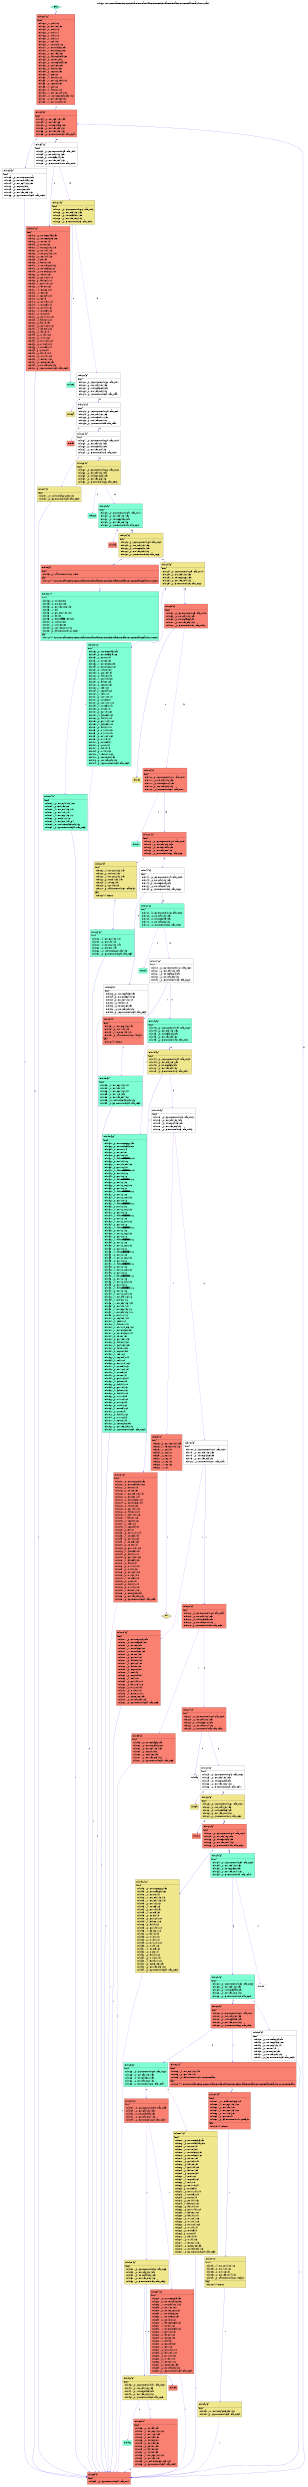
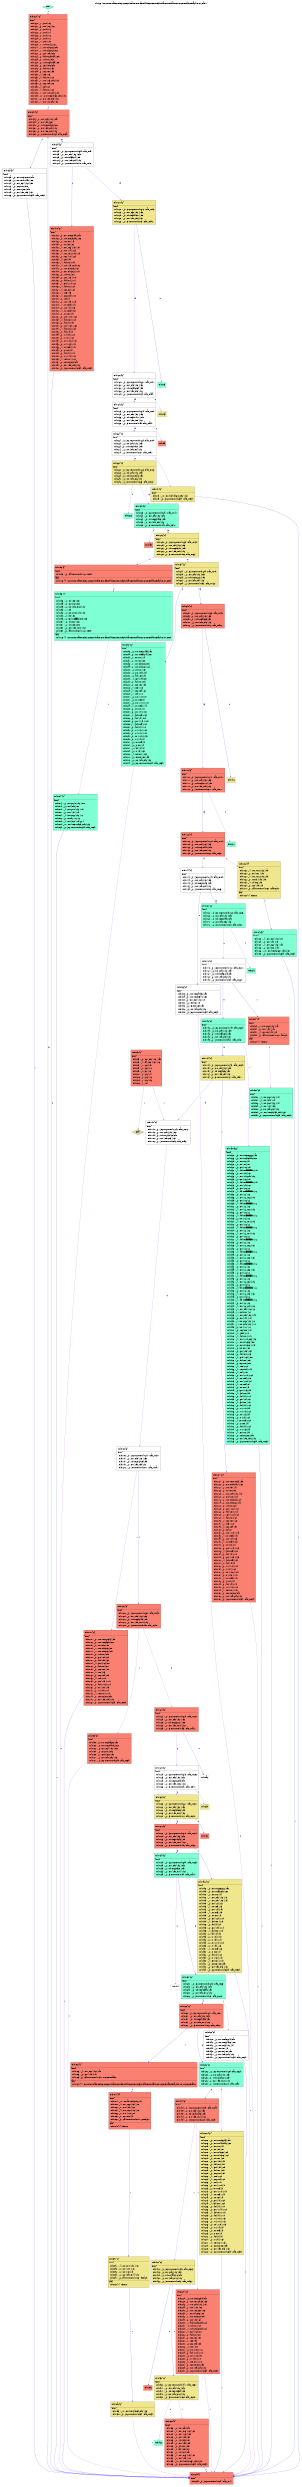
node "Entry": label "Entry" -> "Users"
edge "0x4017d0 [28]" -> "0x4022f5 [18]": reversed
node "Exit": label "Exit" -> "Final"
